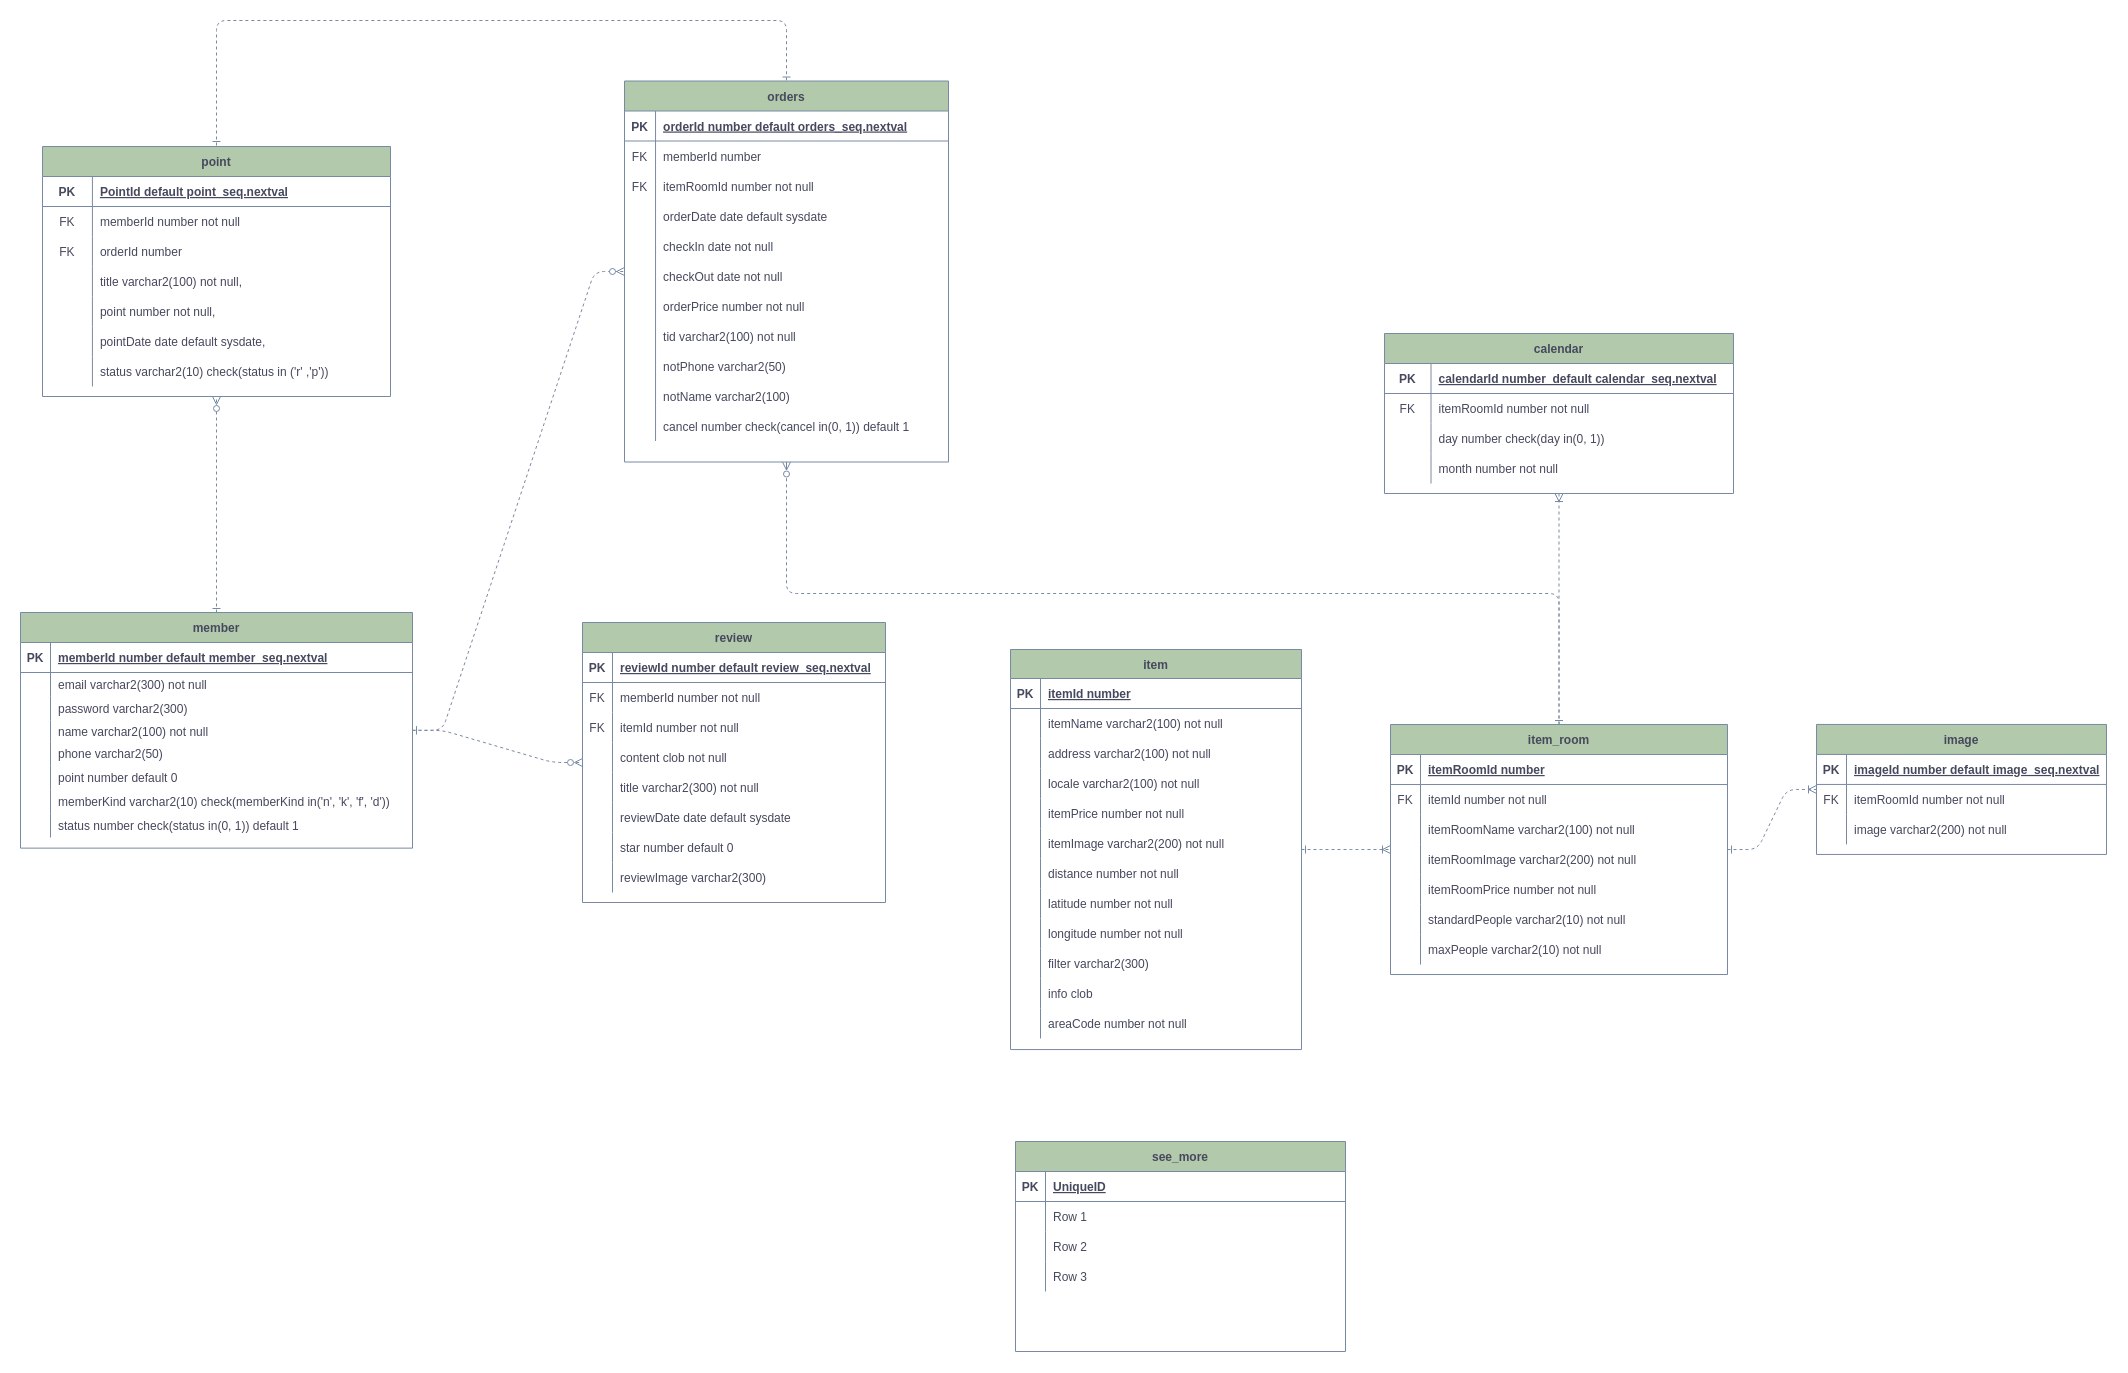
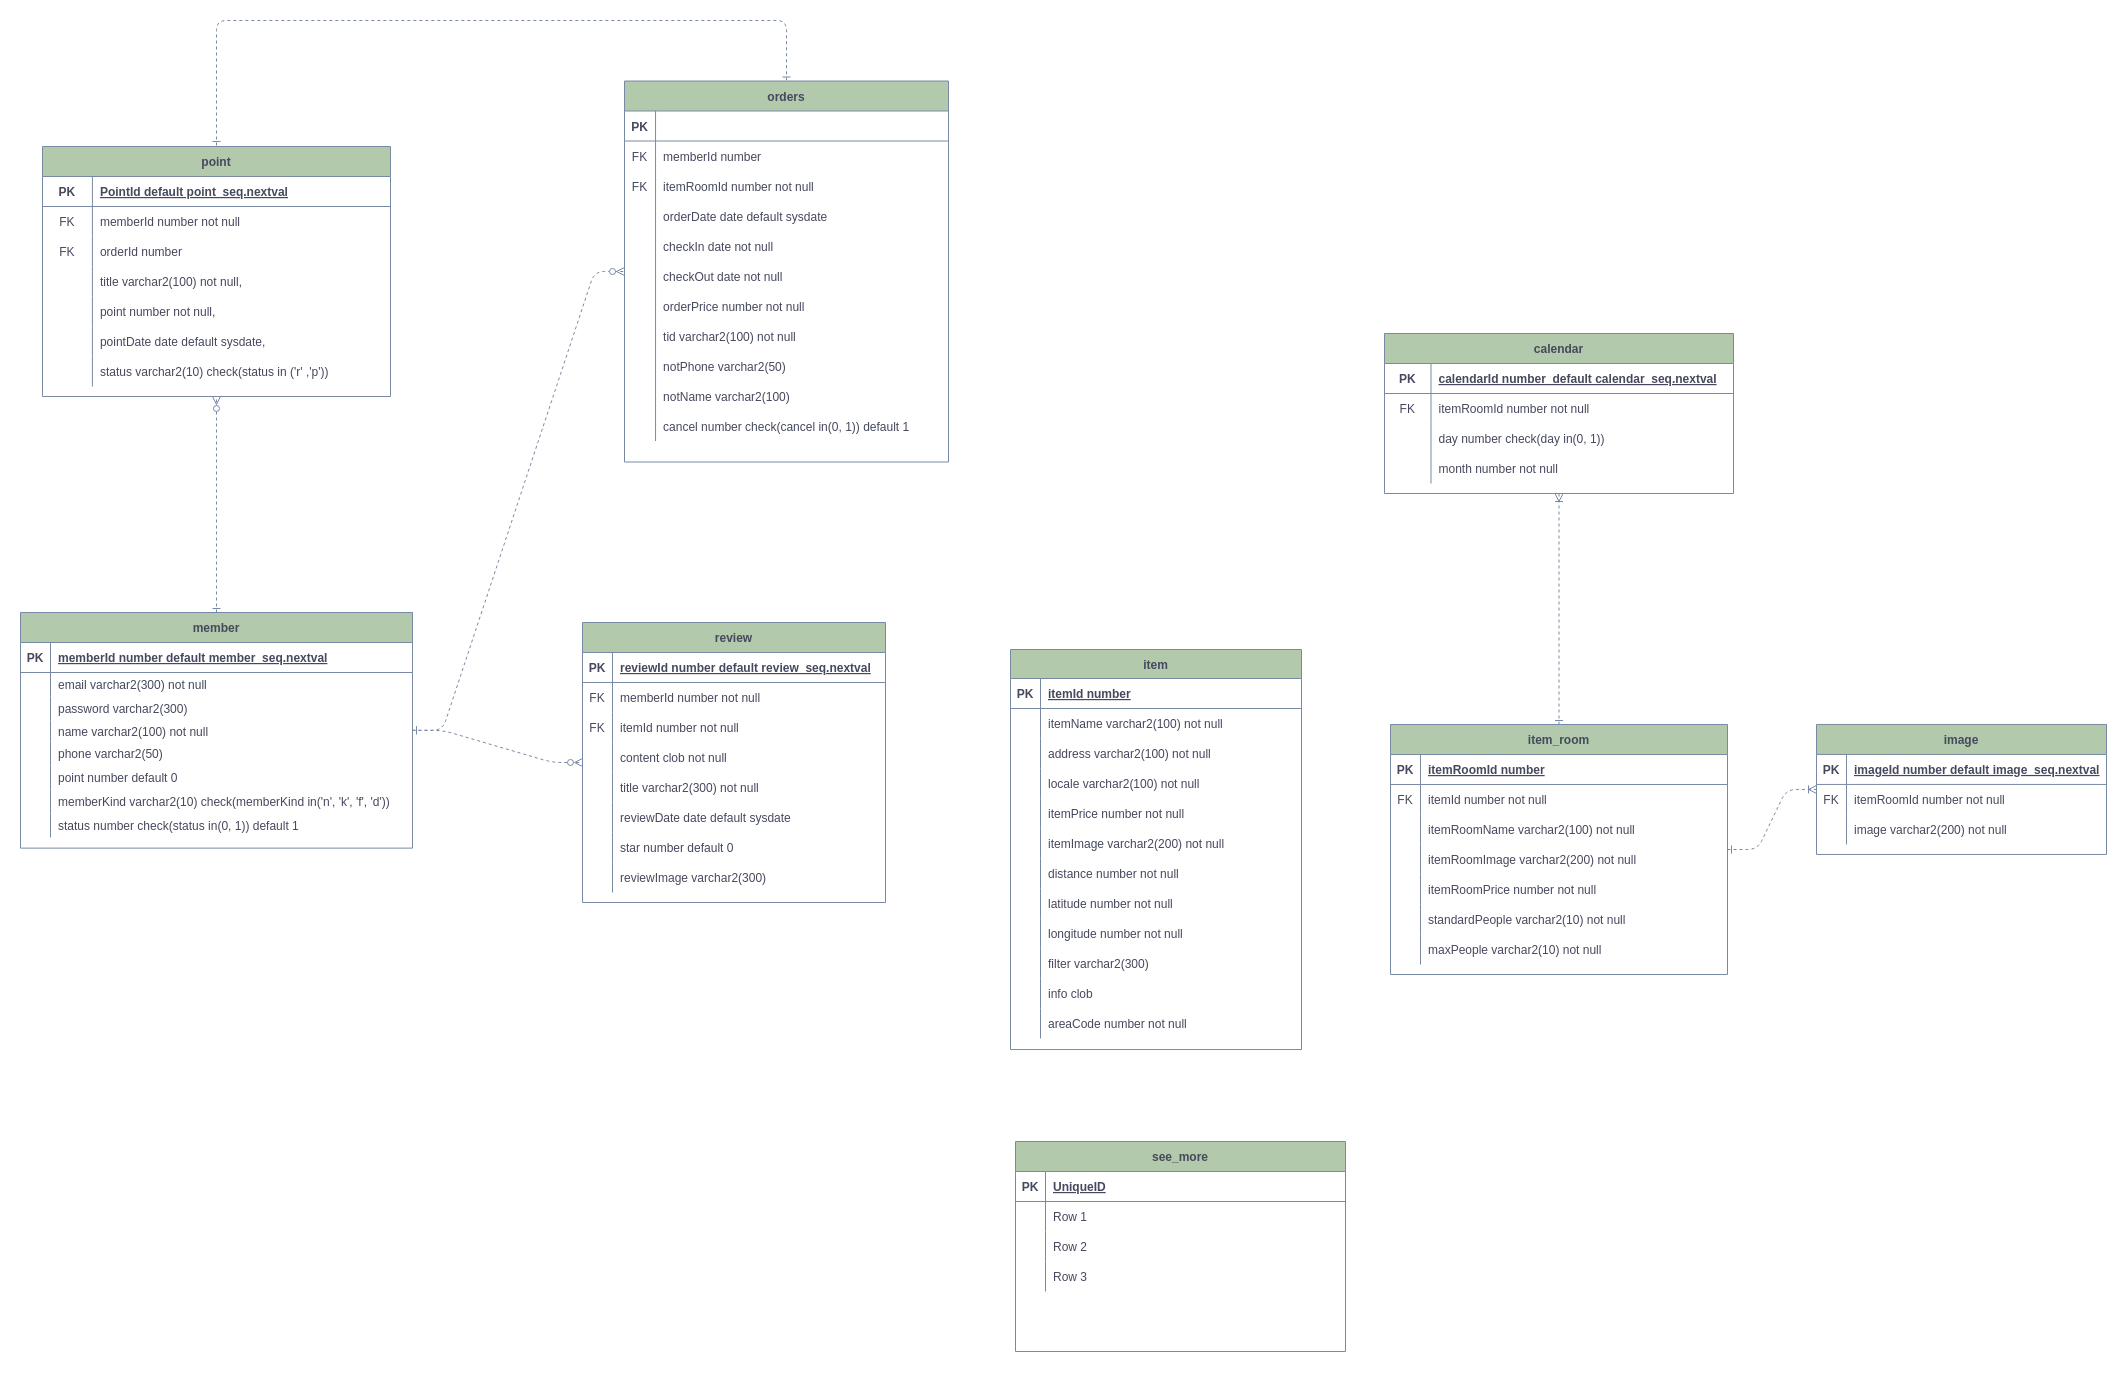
node "orderId number default orders_seq.nextval": removed
edge "orders" -- "item_room": removed
edge "item" -- "item_room": removed
